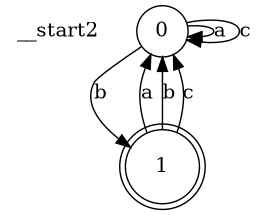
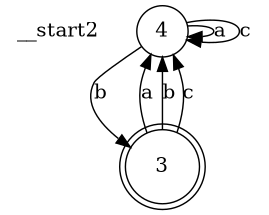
node "0": label "0" -> "4"
node "1": label "1" -> "3"
